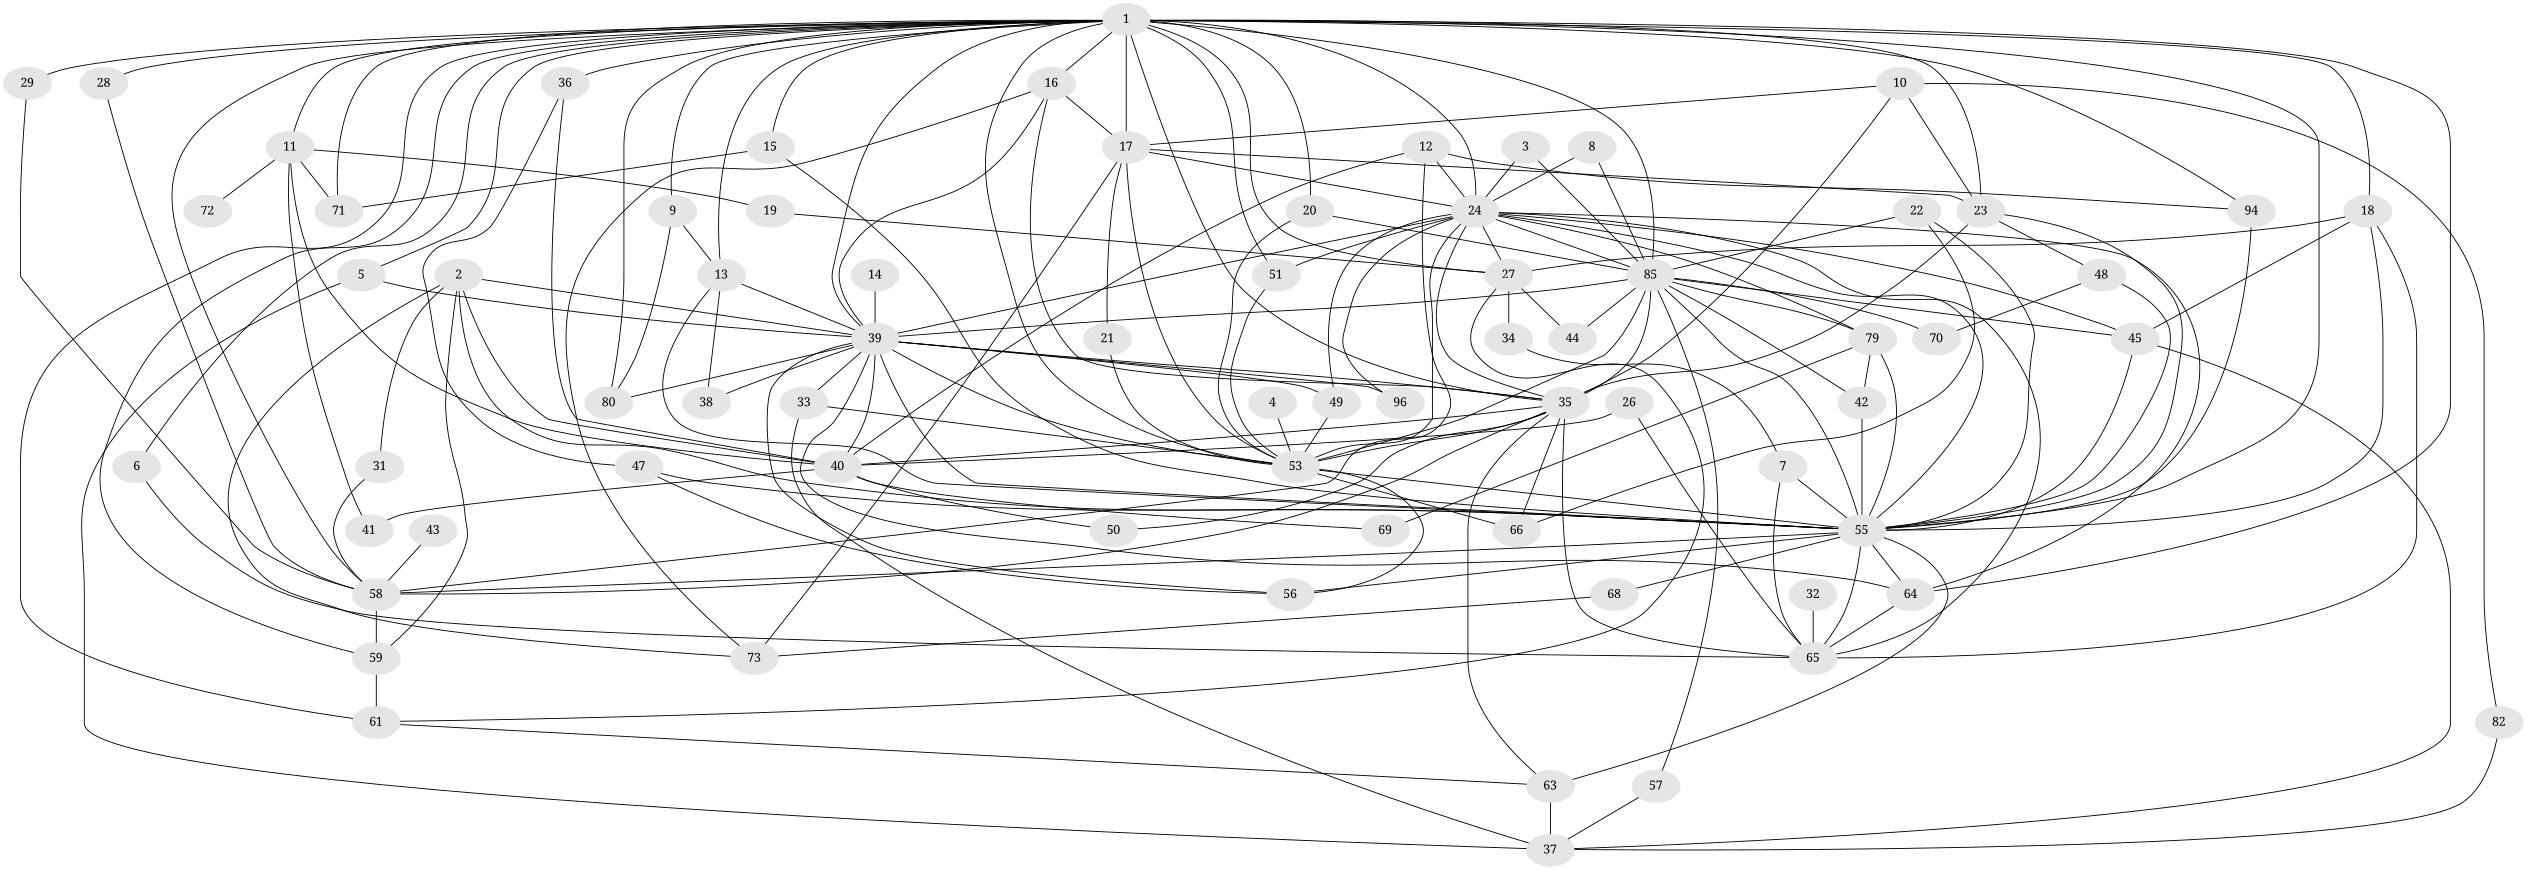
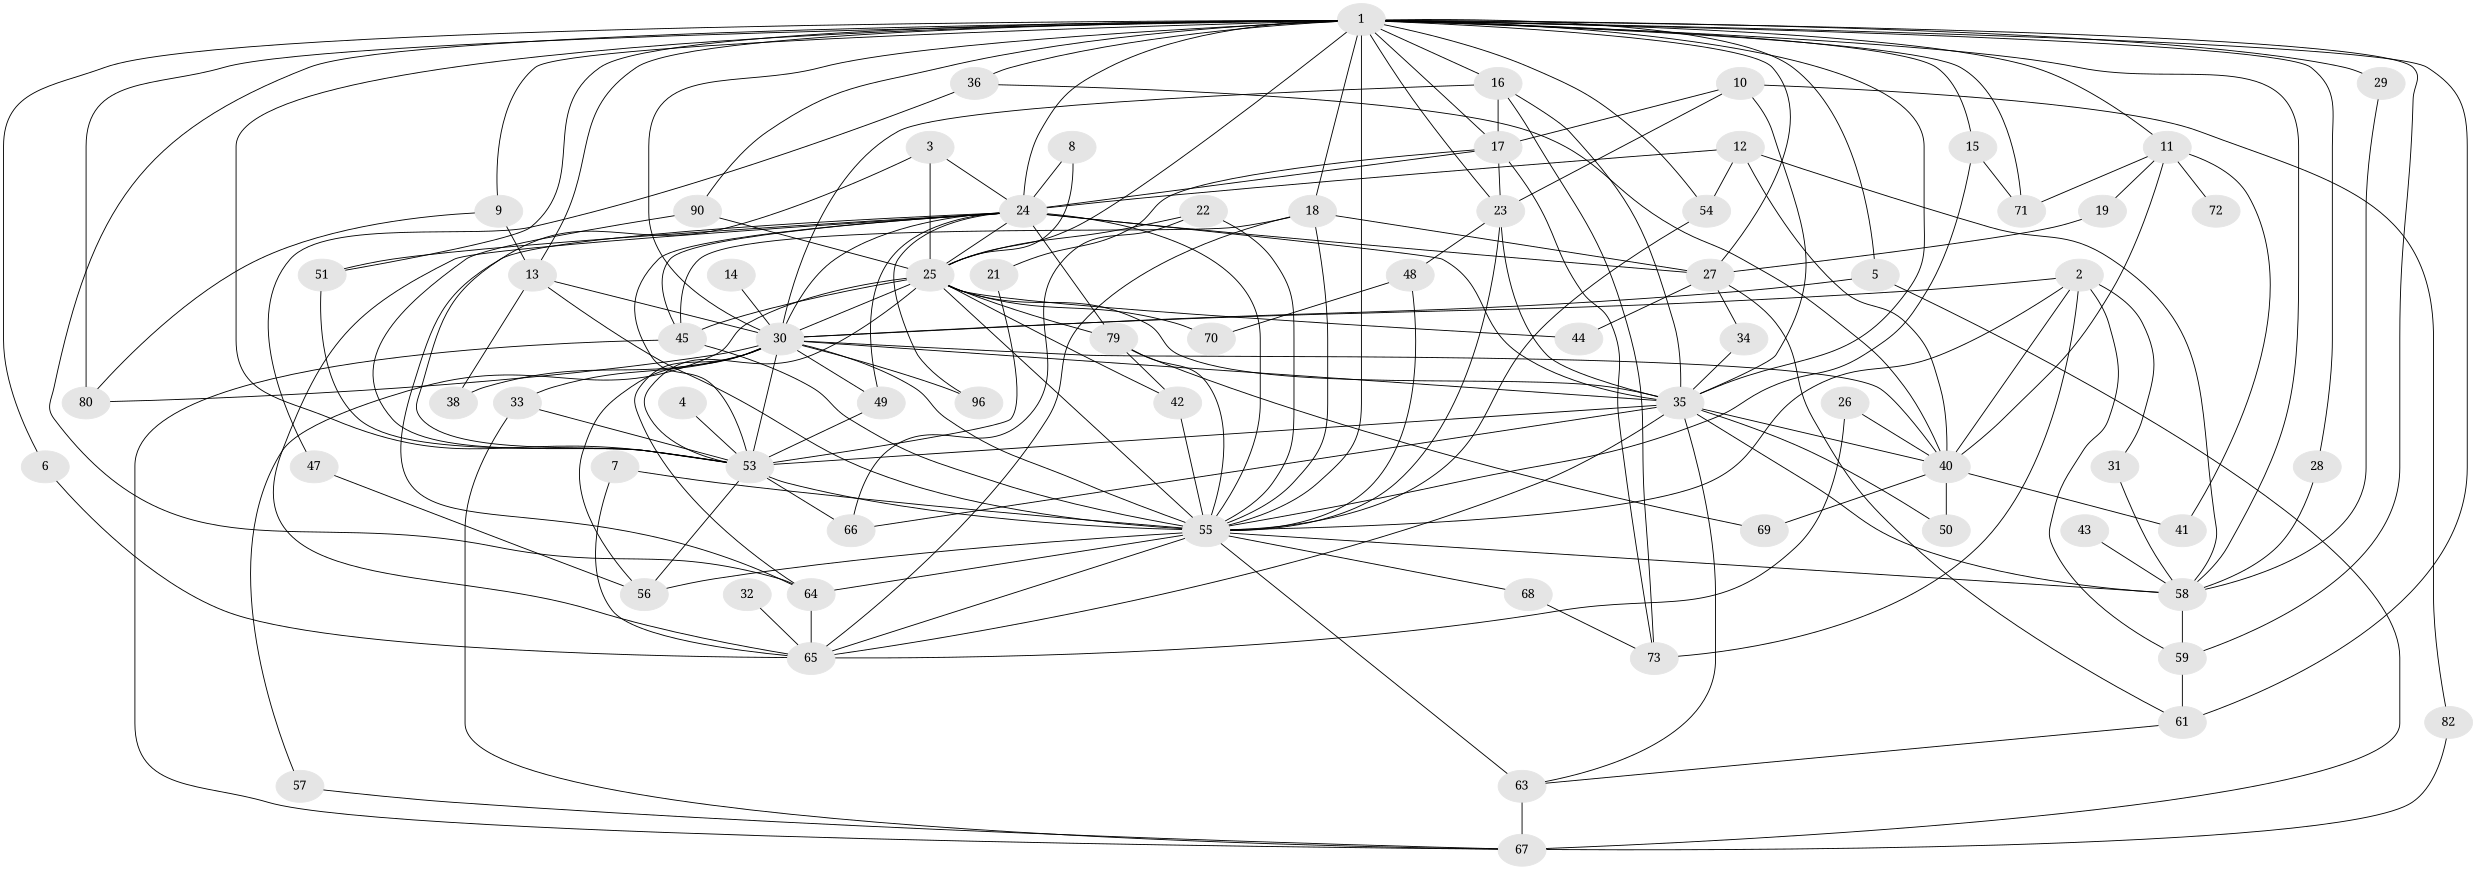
node "20": label "20" -> "90"
node "94": label "94" -> "54"
node "85": label "85" -> "25"
edge "17" -- "53": now "3" -- "53"
node "39": label "39" -> "30"
edge "34" -- "7": now "34" -- "35"
edge "47" -- "55": removed
node "37": label "37" -> "67"
